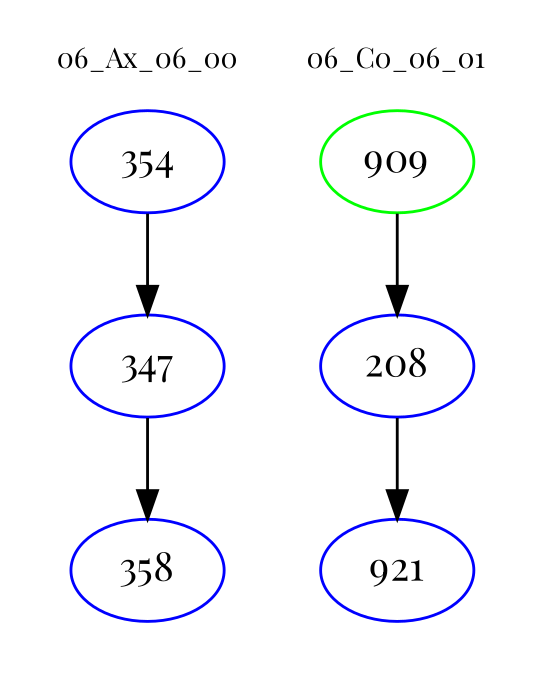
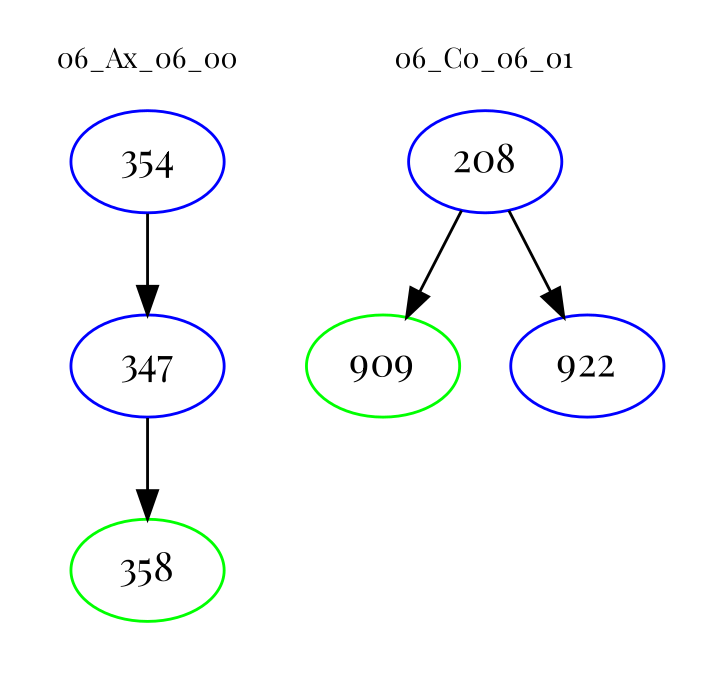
edge "909" -> "208": reversed
node "358": color blue -> green
node "921": label "921" -> "922"
